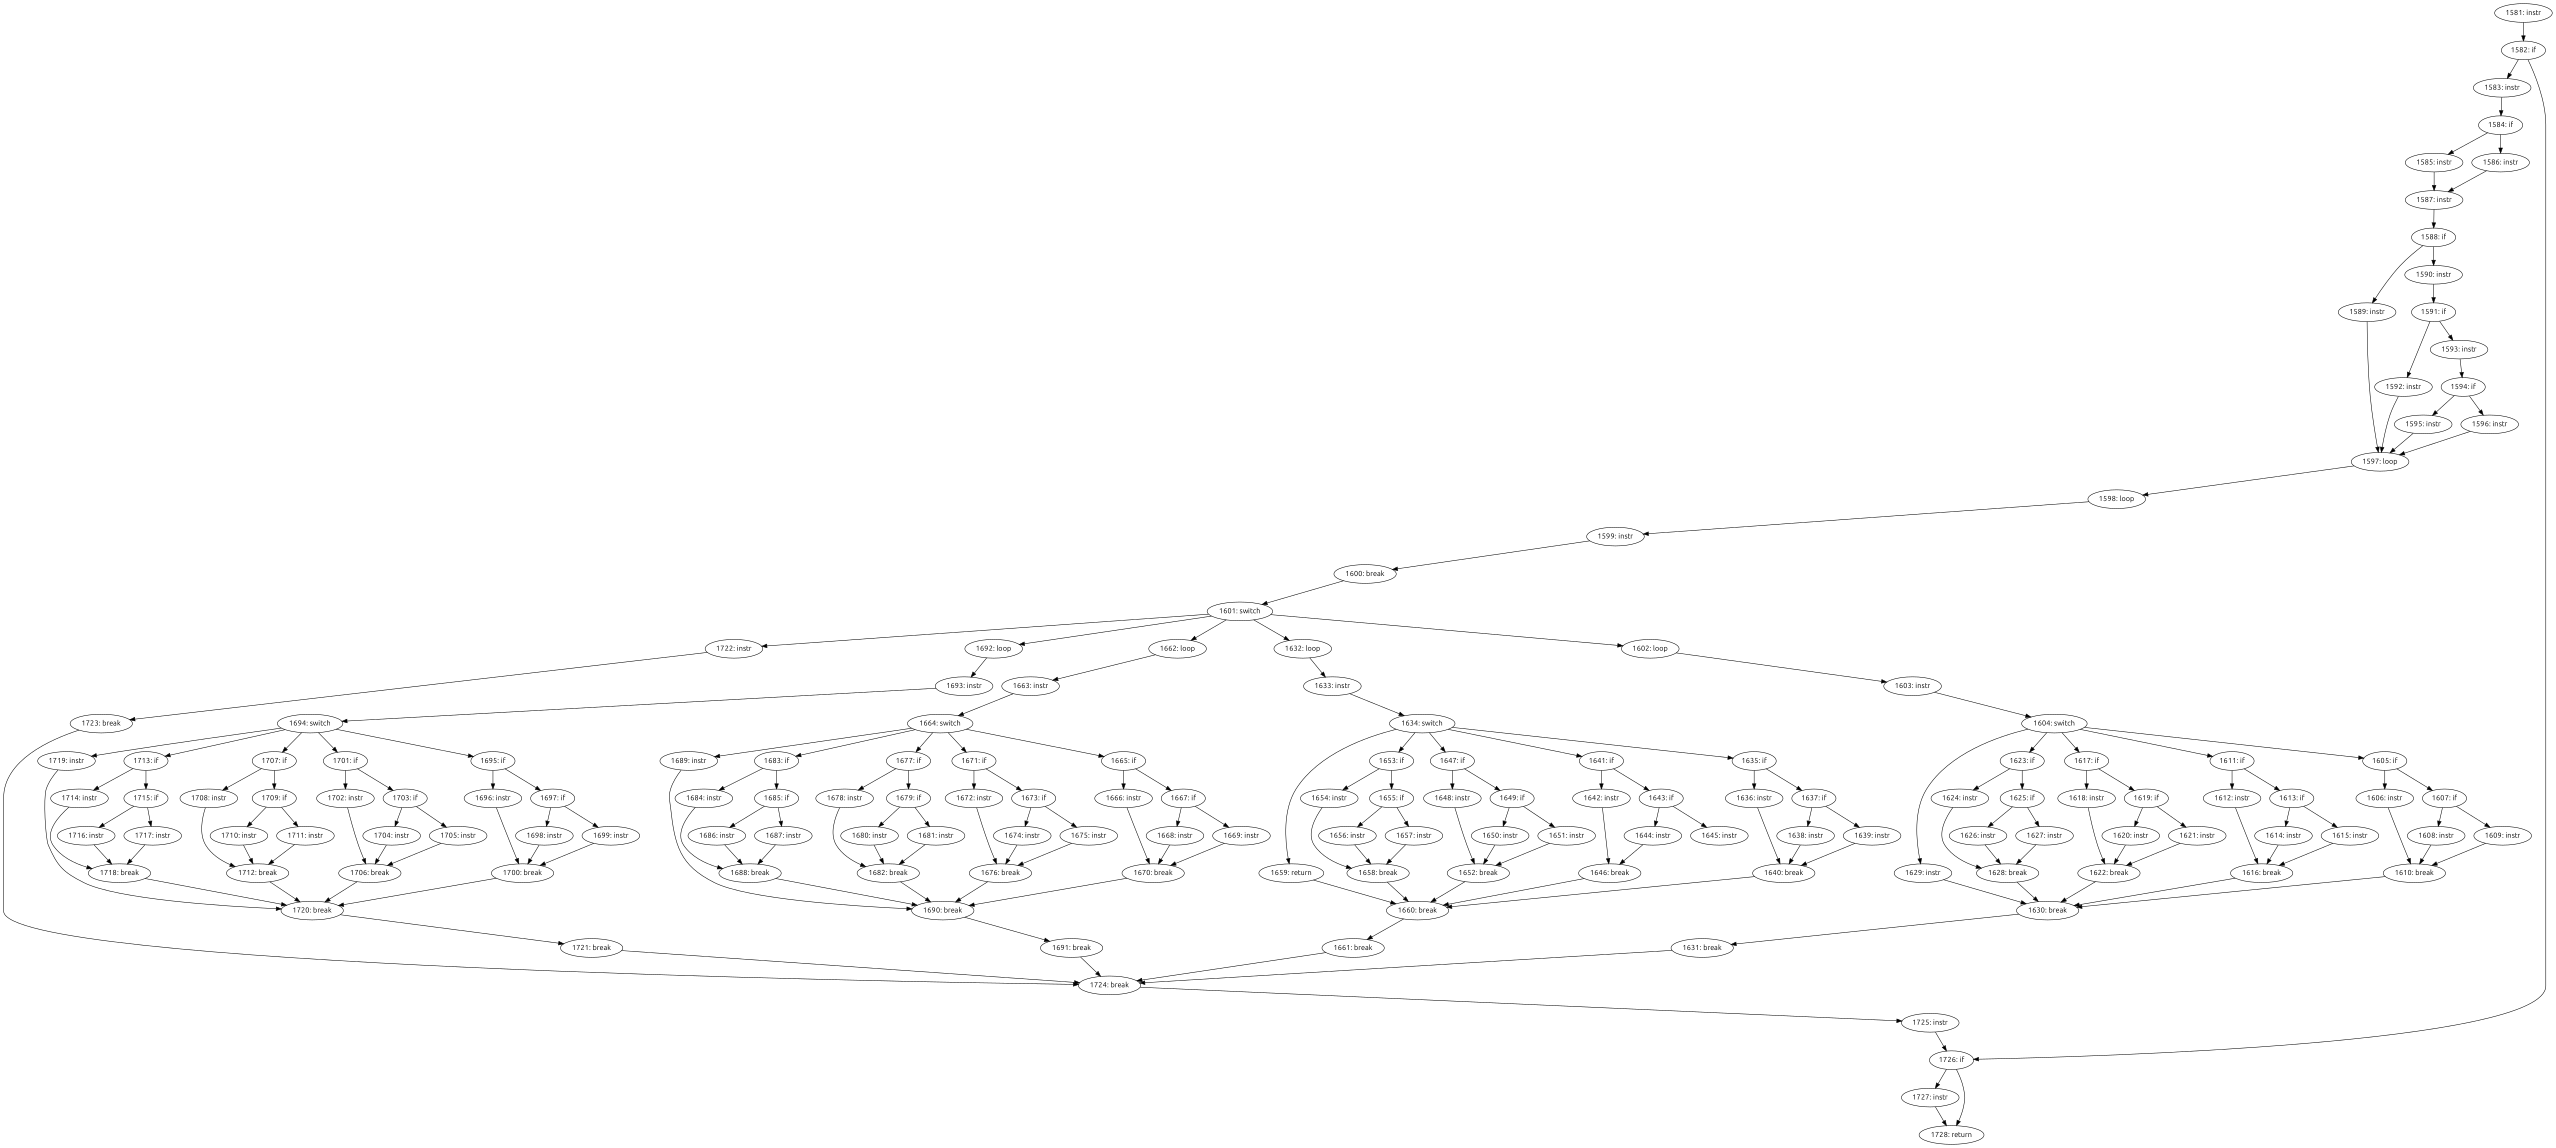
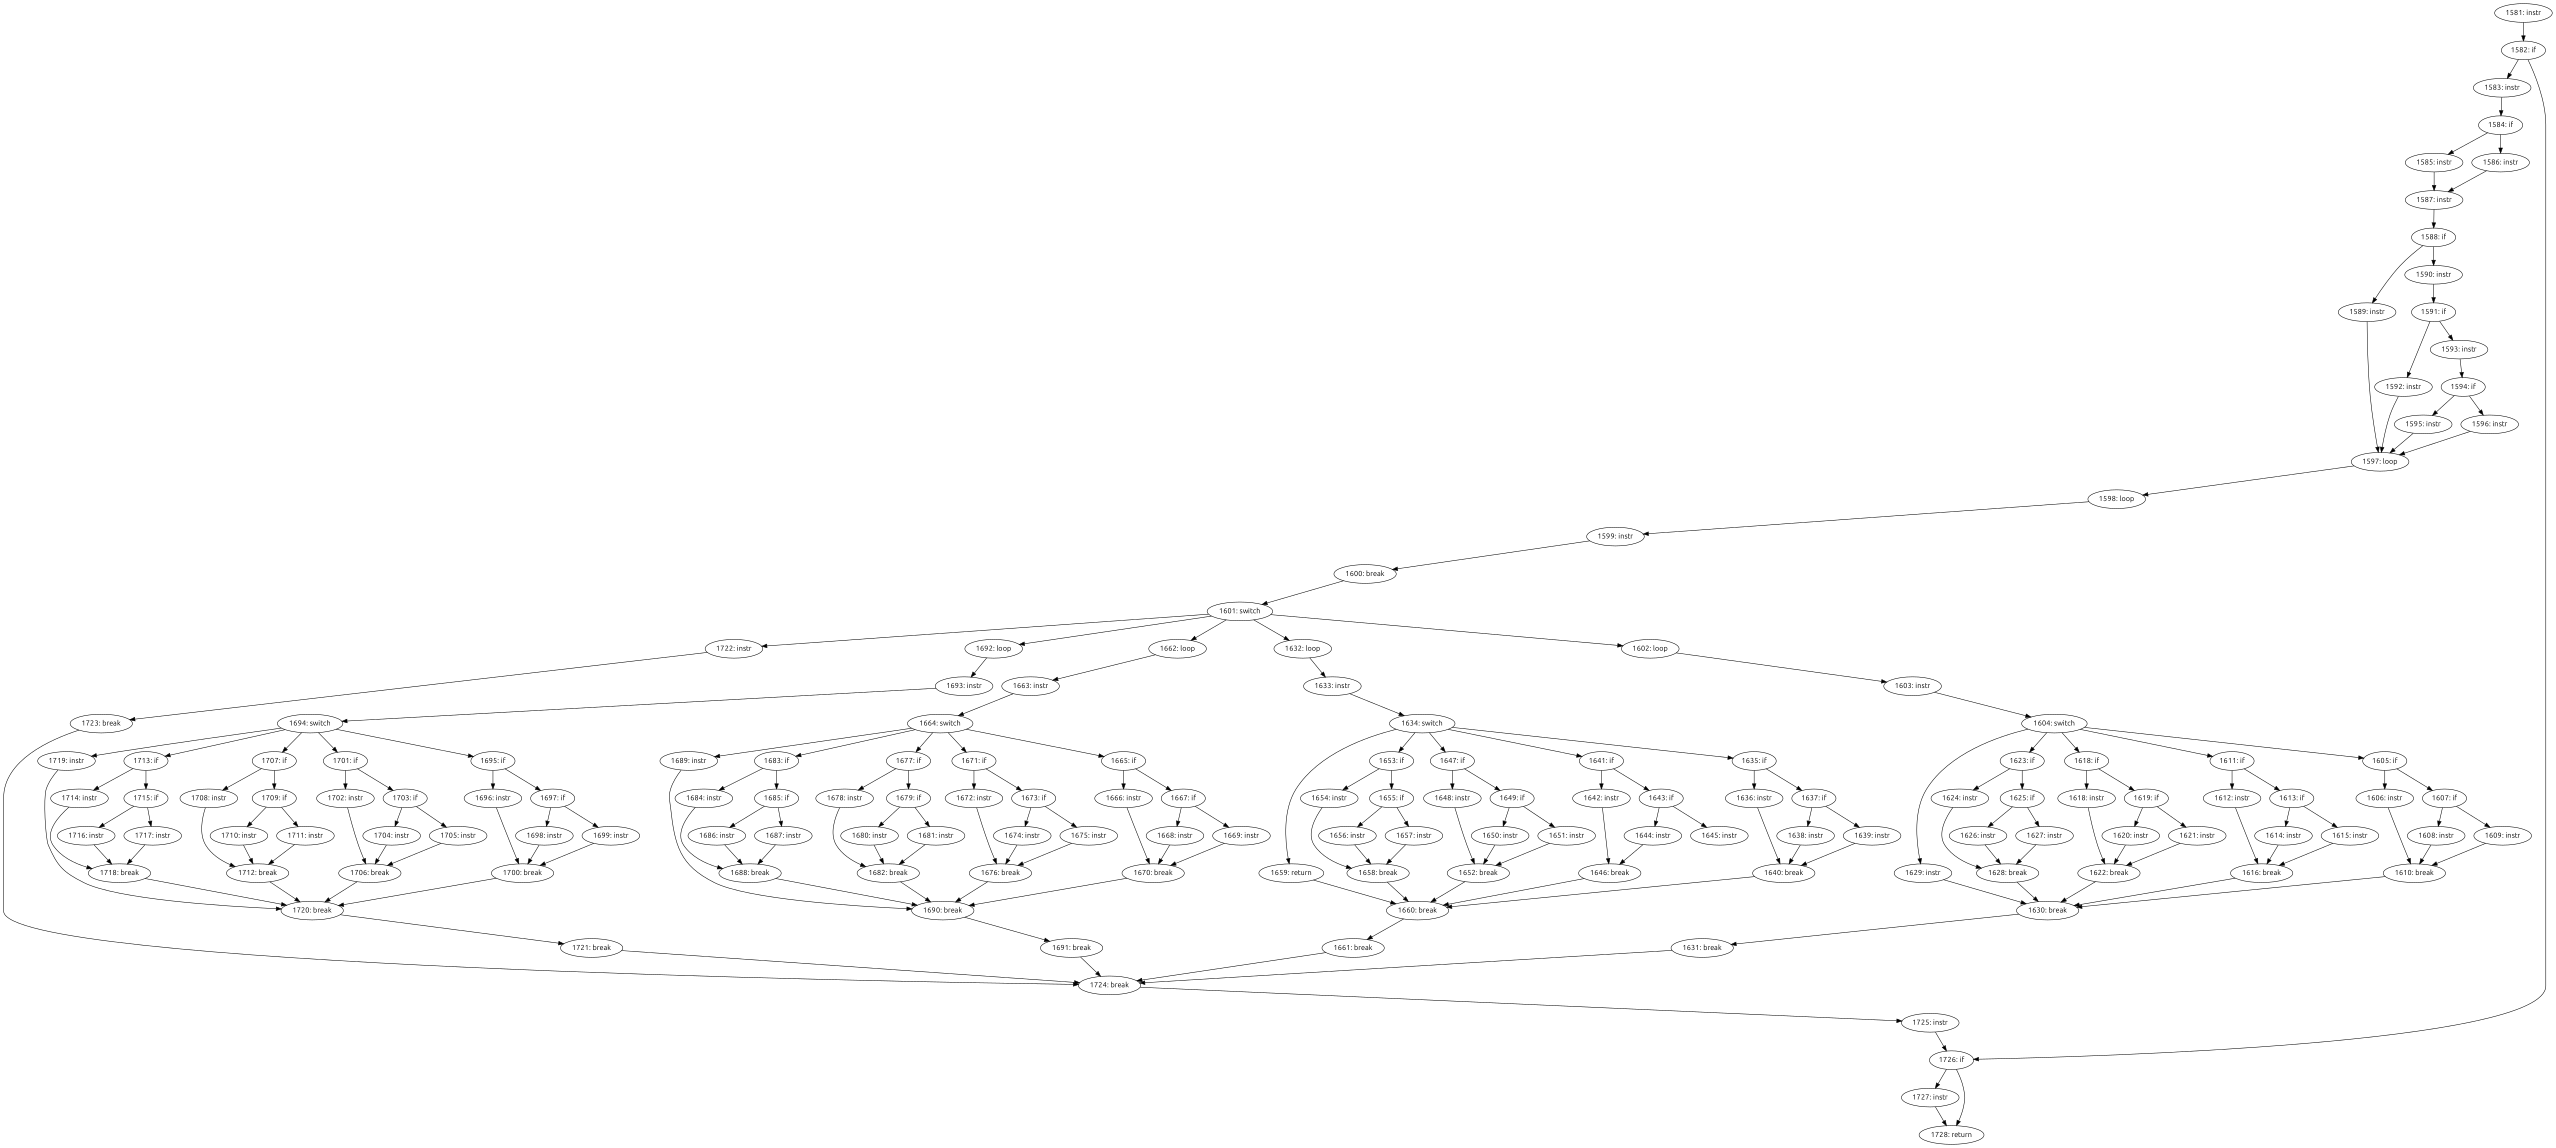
node "1617: if": label "1617: if" -> "1618: if"
